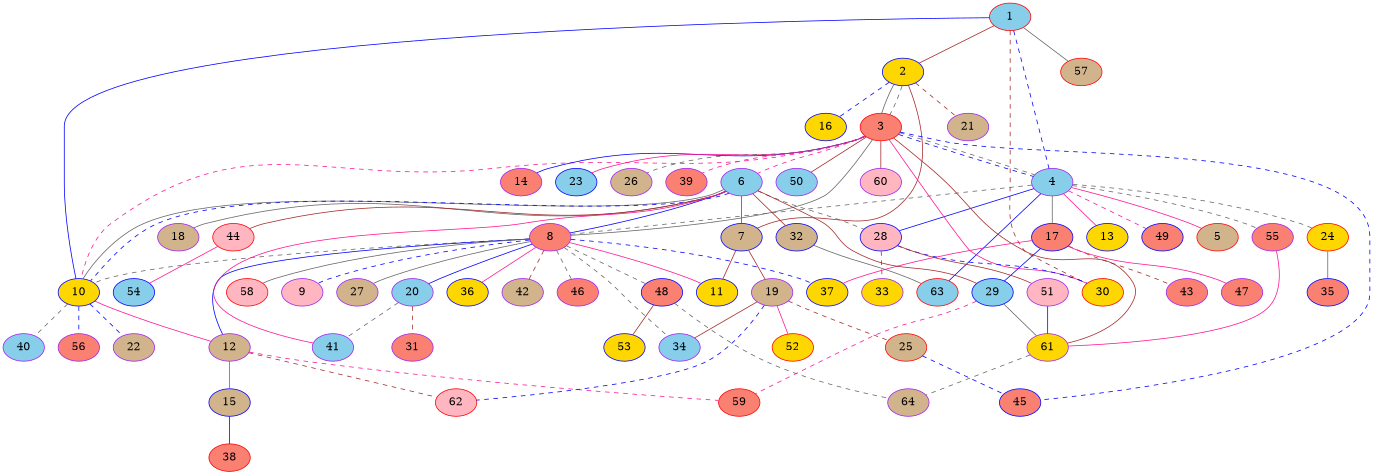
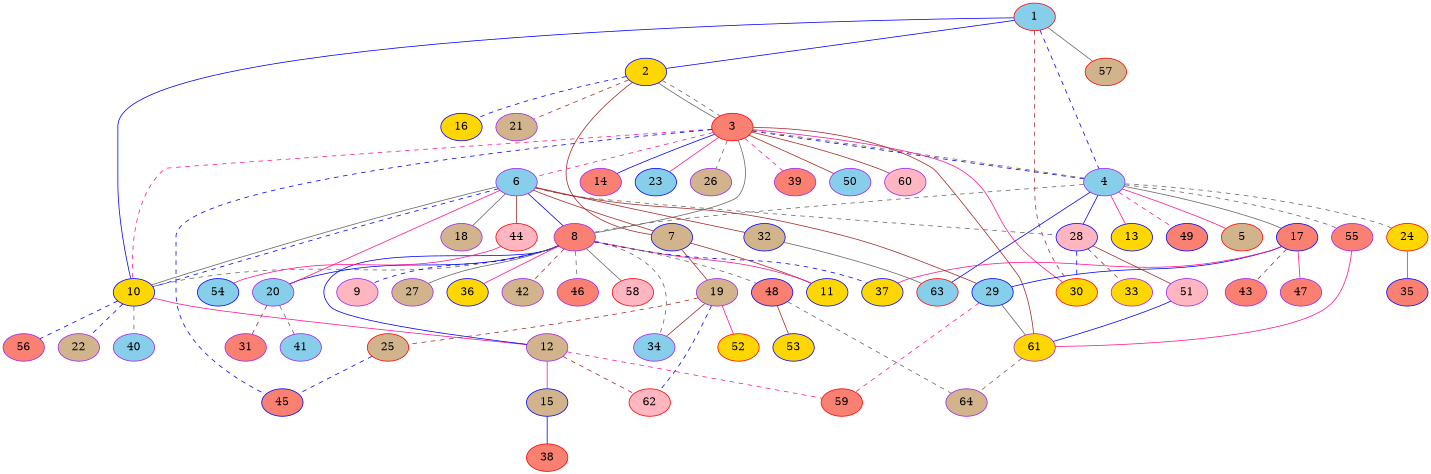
edge "1" -- "2": color brown -> blue
edge "6" -- "41": now "6" -- "20"
